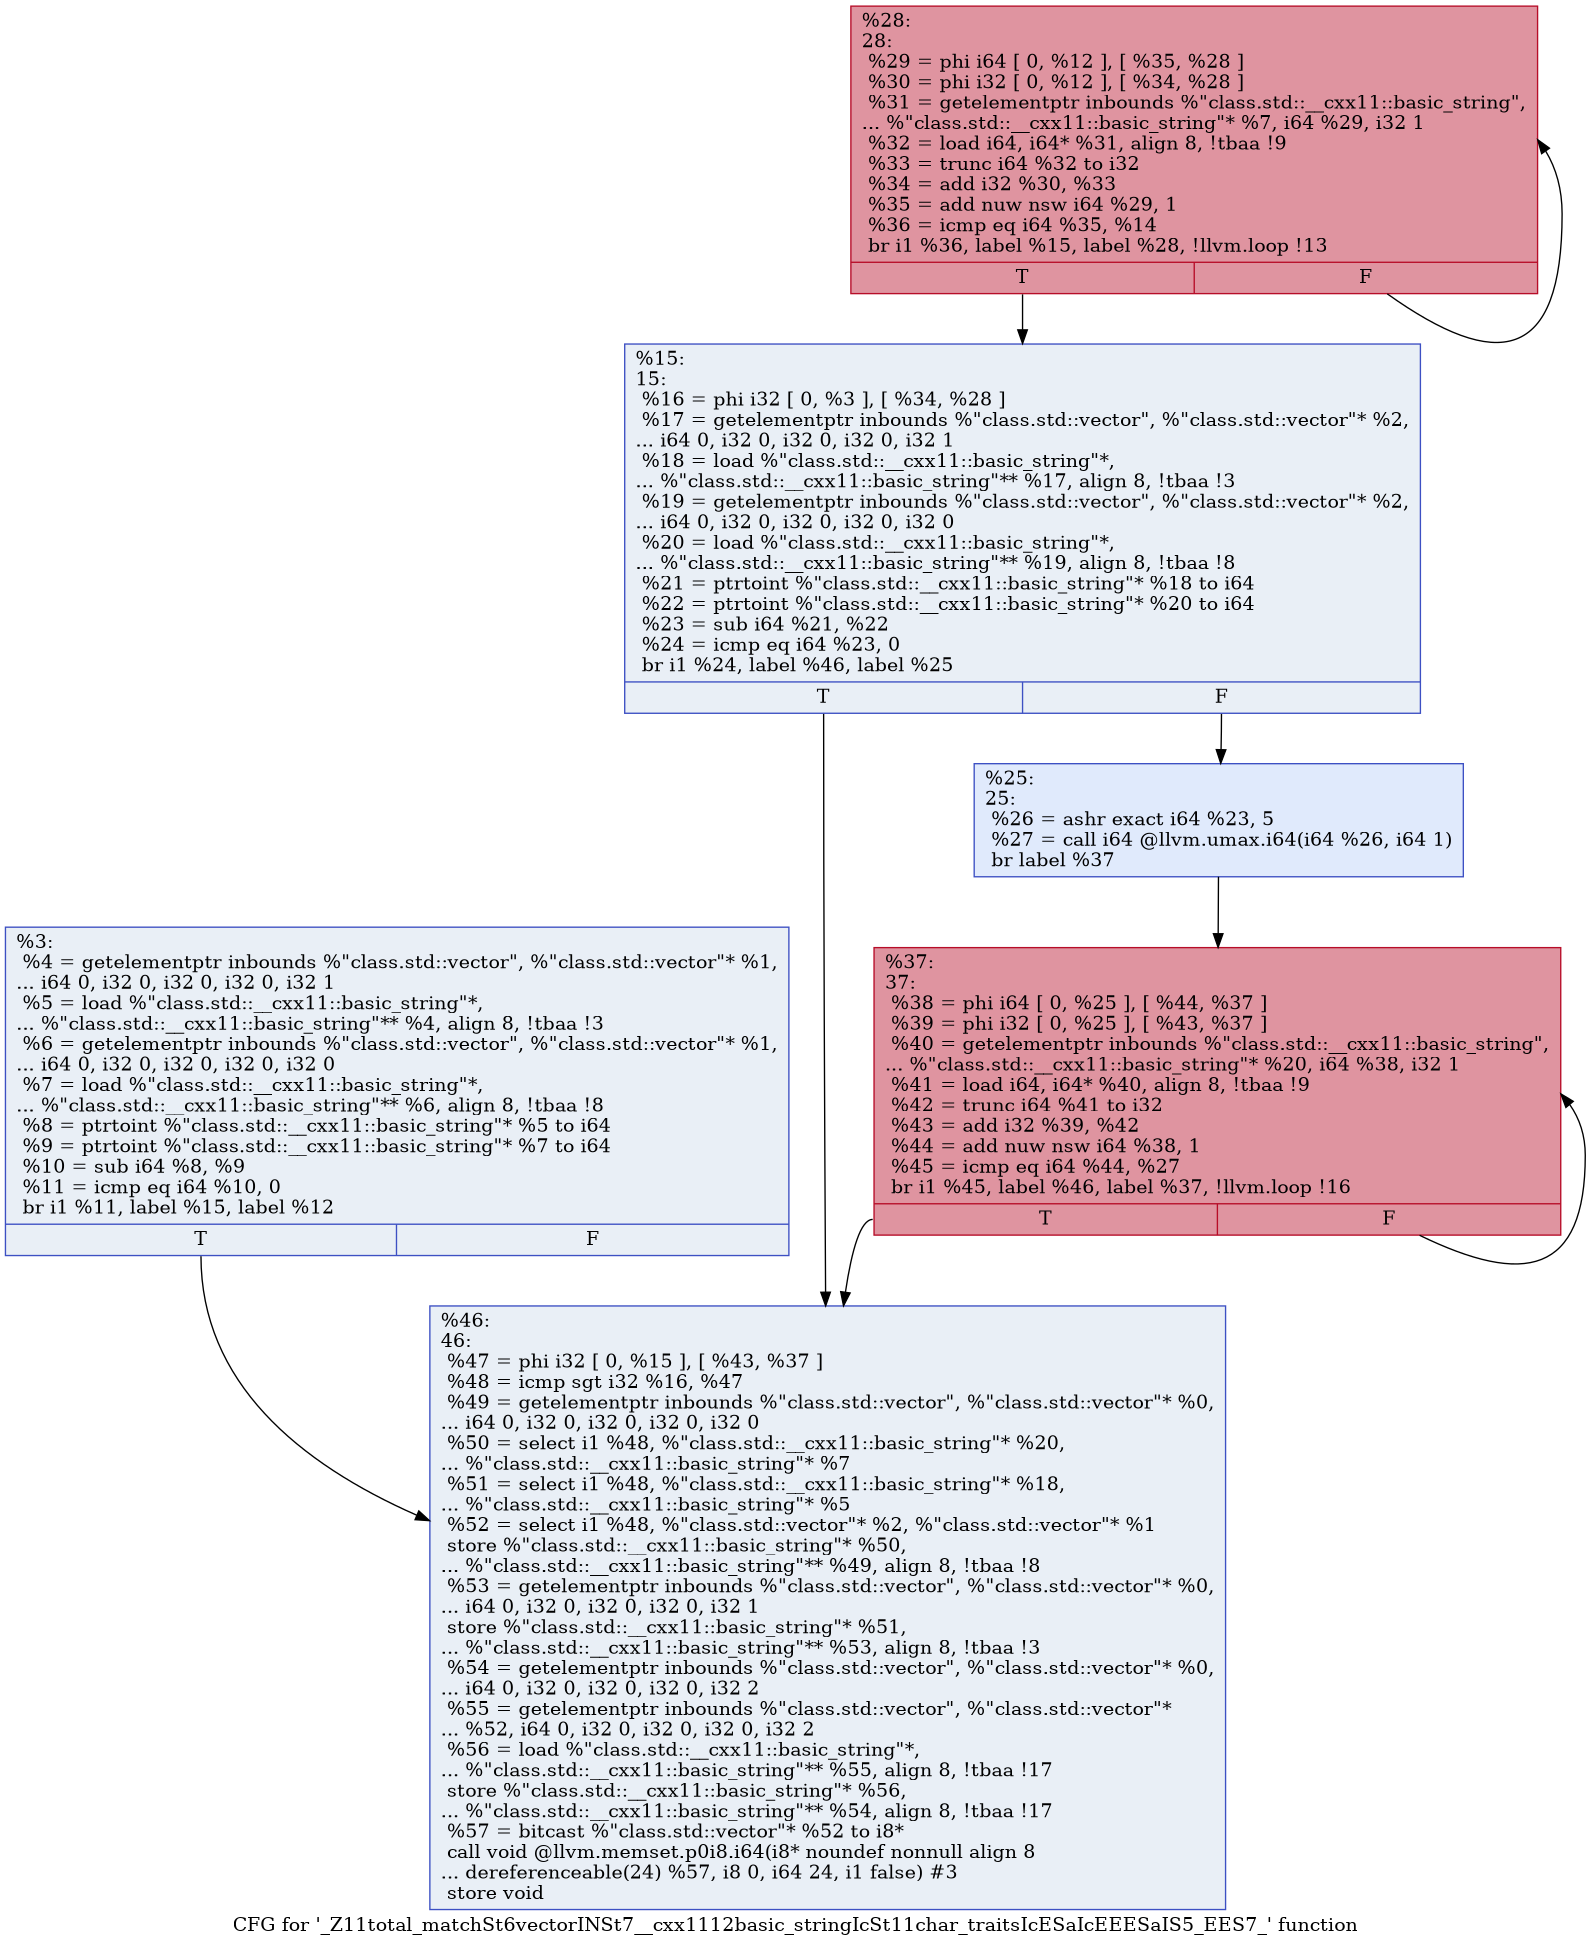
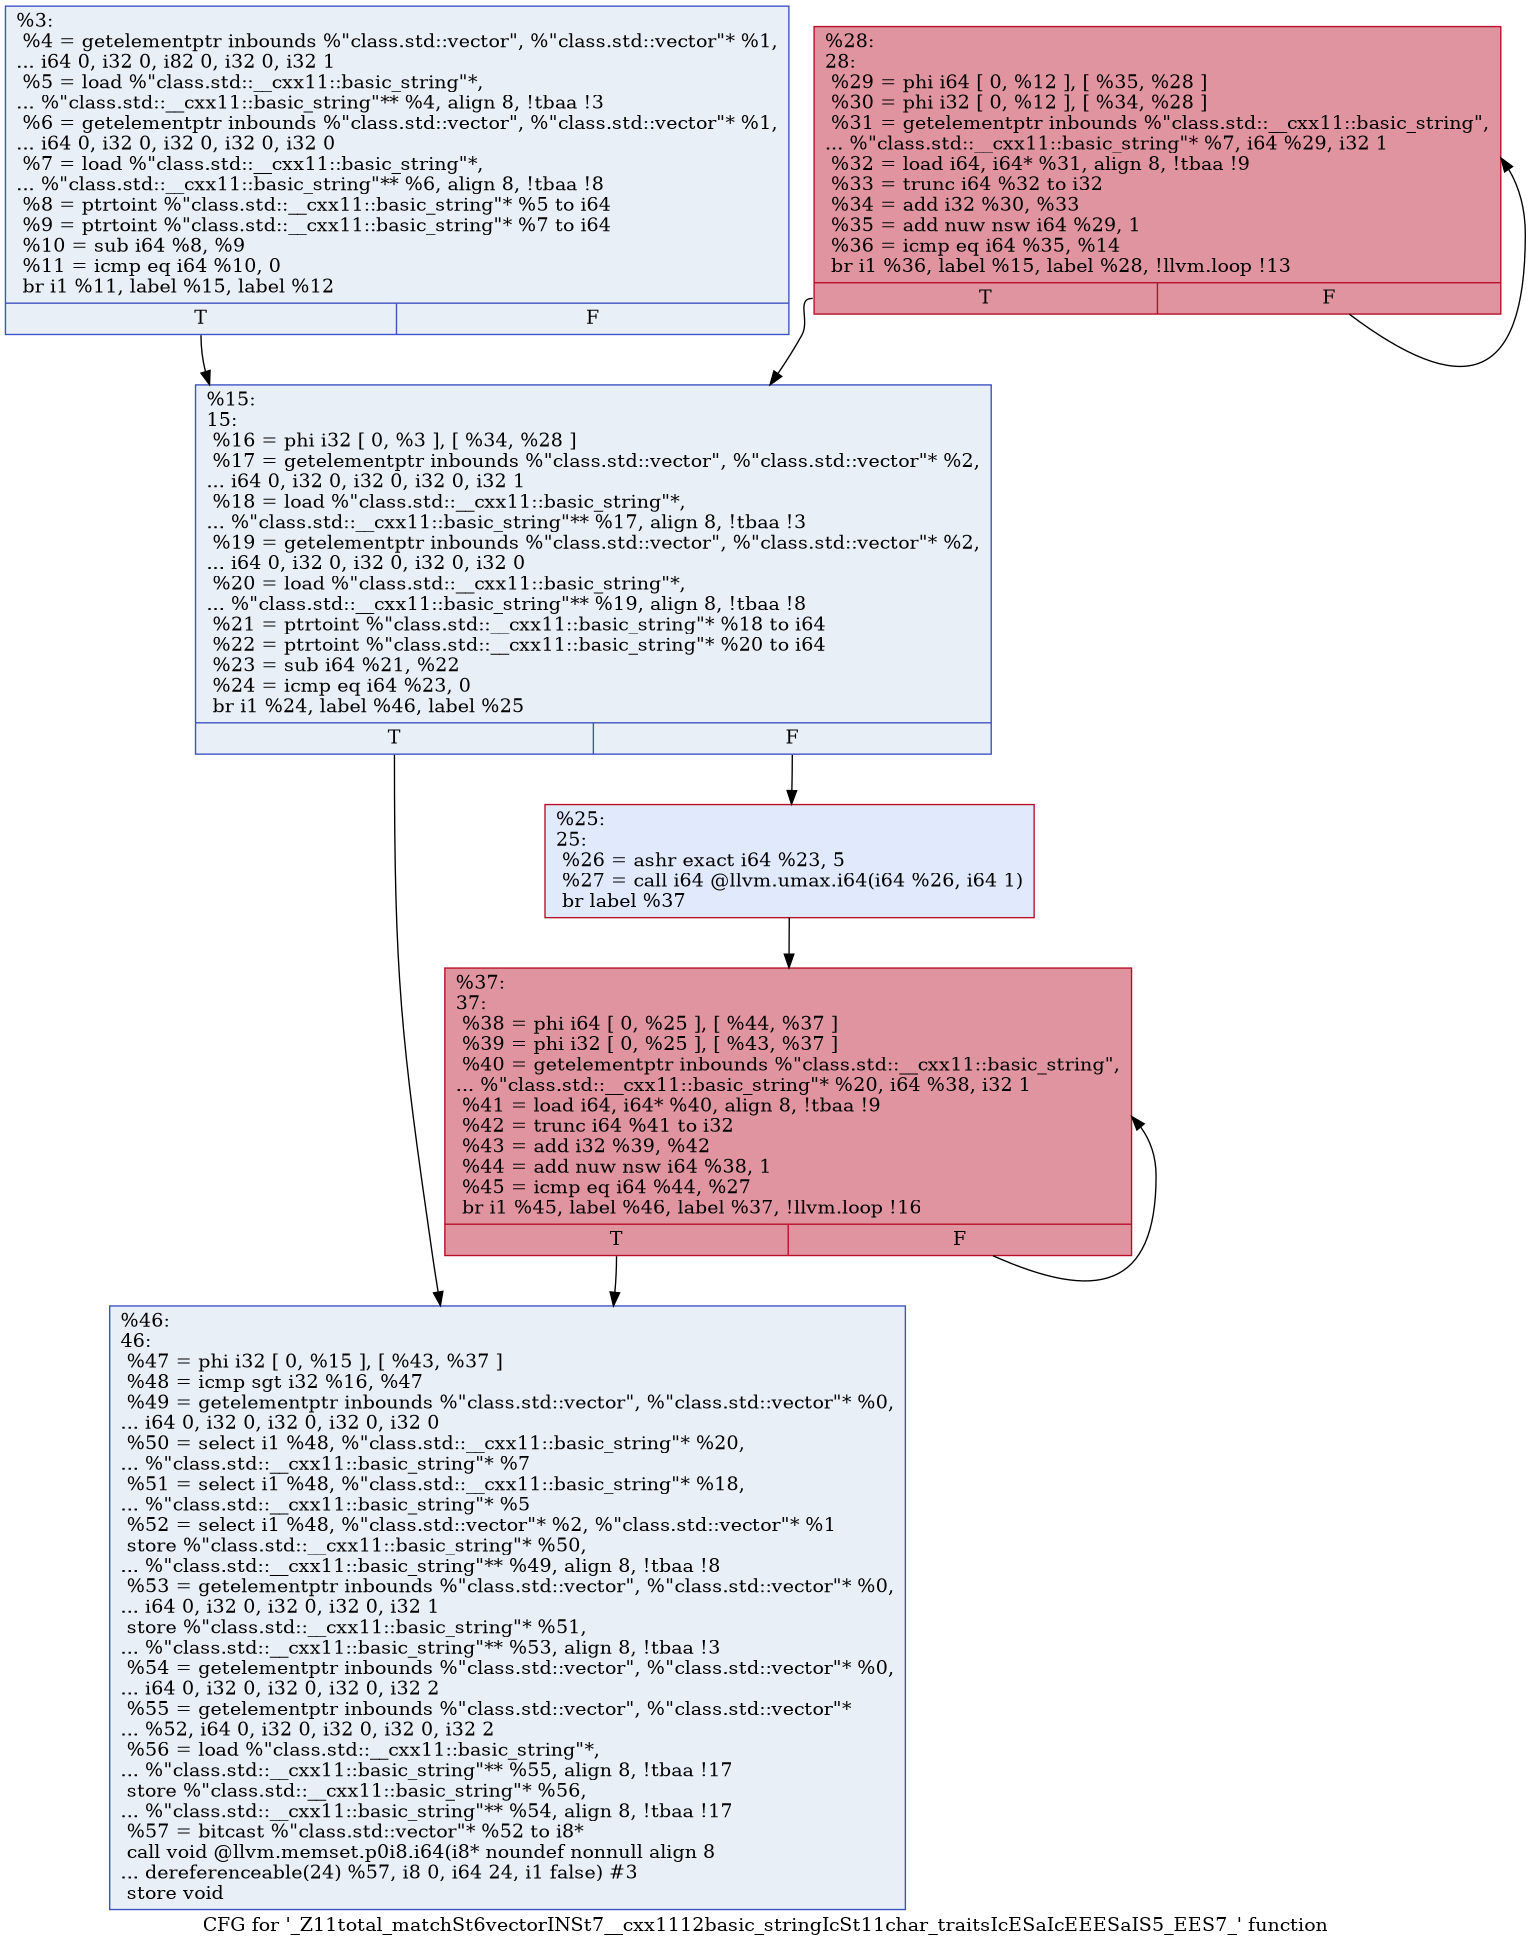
node "%25:": color #3d50c3ff -> #b70d28ff
node "%3:": text "... i64 0, i32 0, i32 0, i32 0, i32 1" -> "... i64 0, i32 0, i82 0, i32 0, i32 1"
edge "%3:" -> "%46:": now "%3:" -> "%15:"
